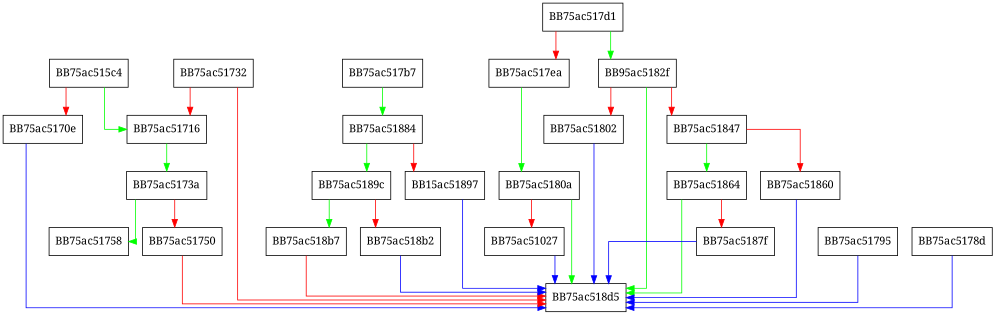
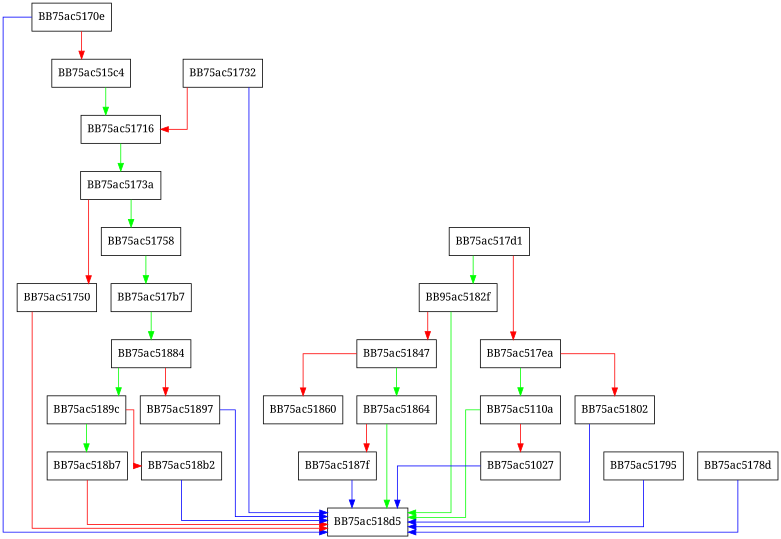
edge "BB75ac515c4" -> "BB75ac5170e": reversed
edge "BB95ac5182f" -> "BB75ac51802": now "BB75ac517ea" -> "BB75ac51802"
node "BB15ac51897": label "BB15ac51897" -> "BB75ac51897"
node "BB75ac5180a": label "BB75ac5180a" -> "BB75ac5110a"
edge "BB75ac51758" -> "BB75ac517b7": added
edge "BB75ac51732" -> "BB75ac518d5": color red -> blue
edge "BB75ac51860" -> "BB75ac518d5": removed
